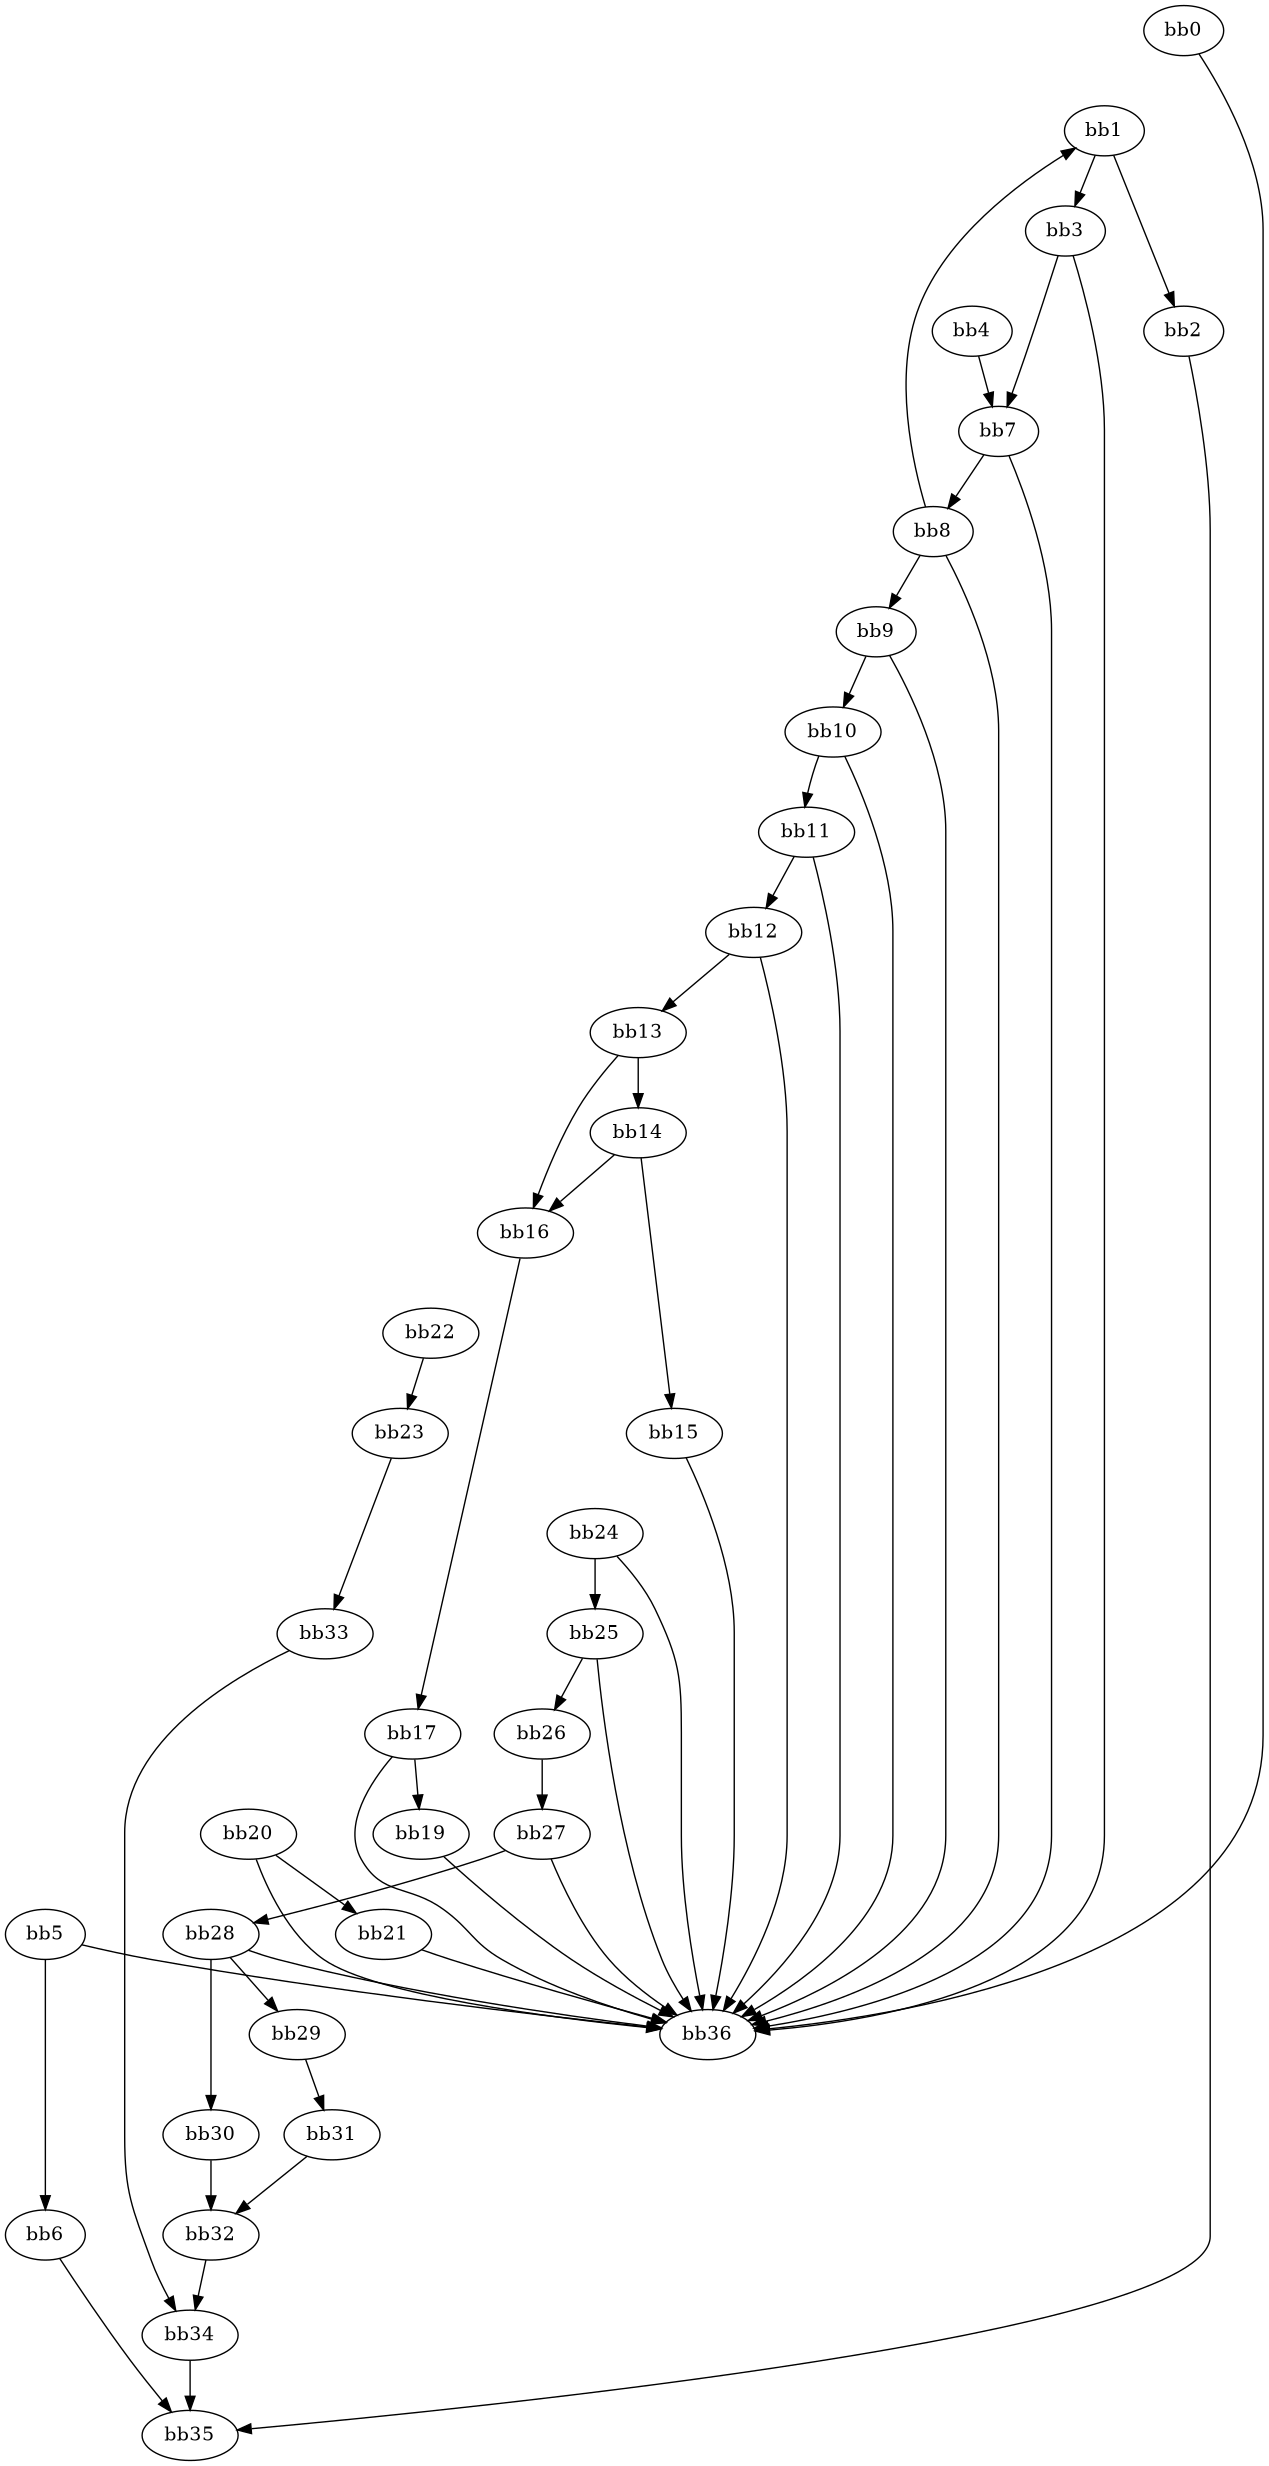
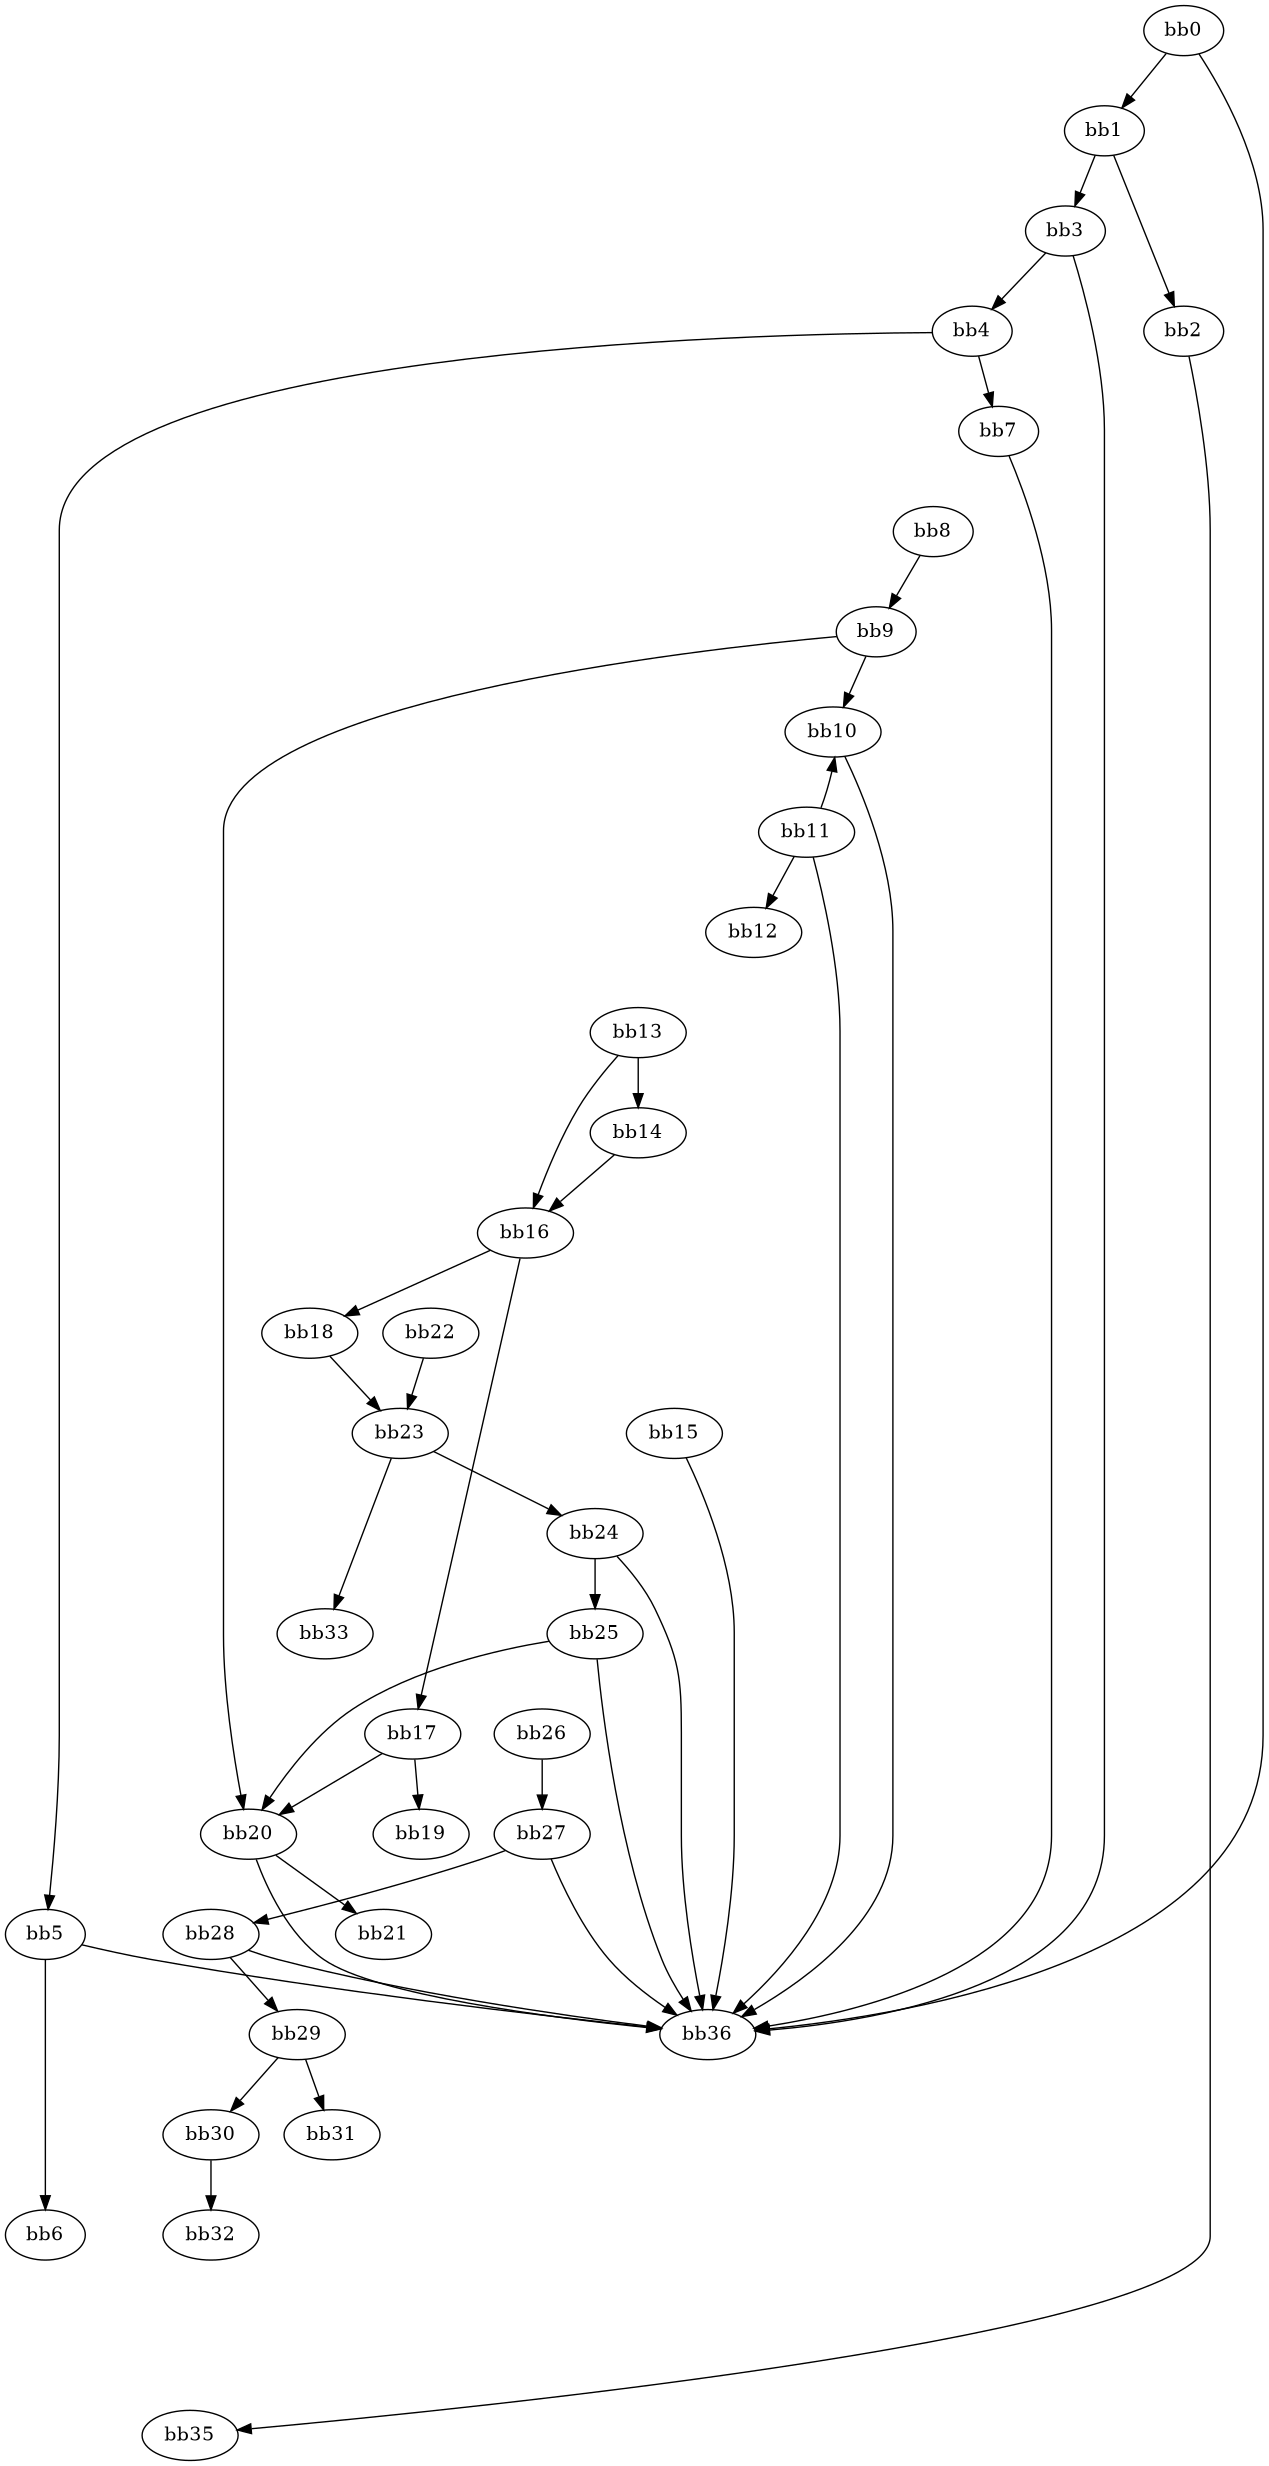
edge "bb8" -> "bb1": now "bb0" -> "bb1"
edge "bb3" -> "bb7": now "bb3" -> "bb4"
edge "bb7" -> "bb8": removed
edge "bb4" -> "bb5": added
edge "bb10" -> "bb11": reversed
edge "bb12" -> "bb13": removed
edge "bb14" -> "bb15": removed
node "bb18": added
edge "bb8" -> "bb36": removed
edge "bb9" -> "bb36": now "bb9" -> "bb20"
edge "bb23" -> "bb24": added
edge "bb12" -> "bb36": removed
edge "bb25" -> "bb26": now "bb25" -> "bb20"
edge "bb17" -> "bb36": now "bb17" -> "bb20"
edge "bb19" -> "bb36": removed
edge "bb21" -> "bb36": removed
edge "bb28" -> "bb30": now "bb29" -> "bb30"
edge "bb31" -> "bb32": removed
edge "bb6" -> "bb35": removed
node "bb34": removed
